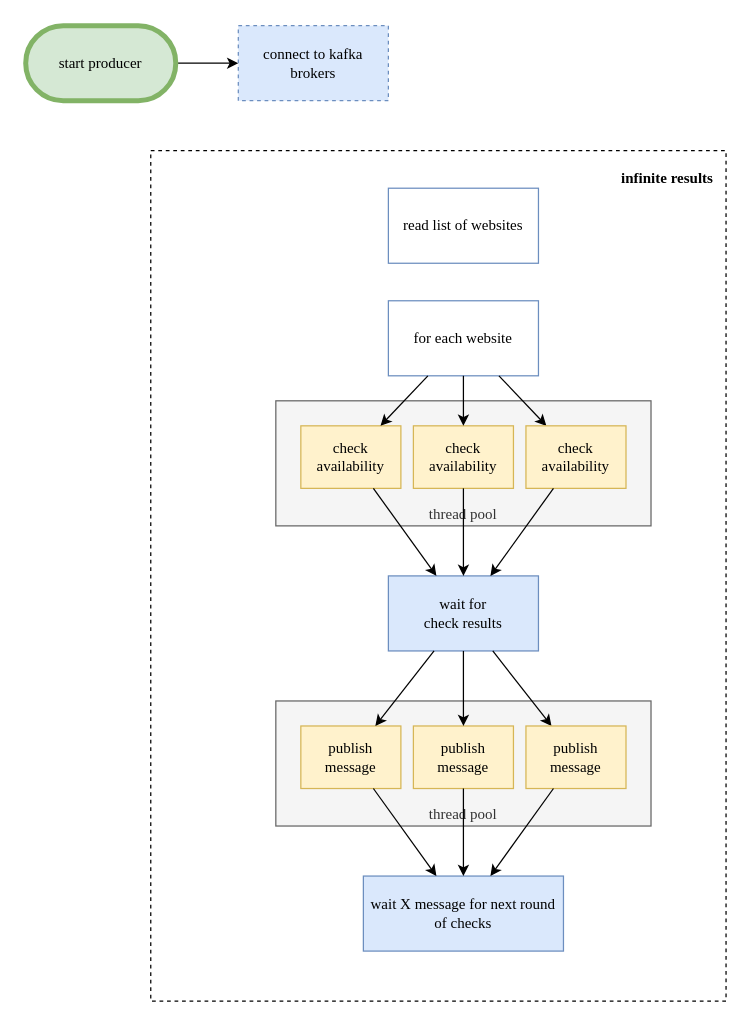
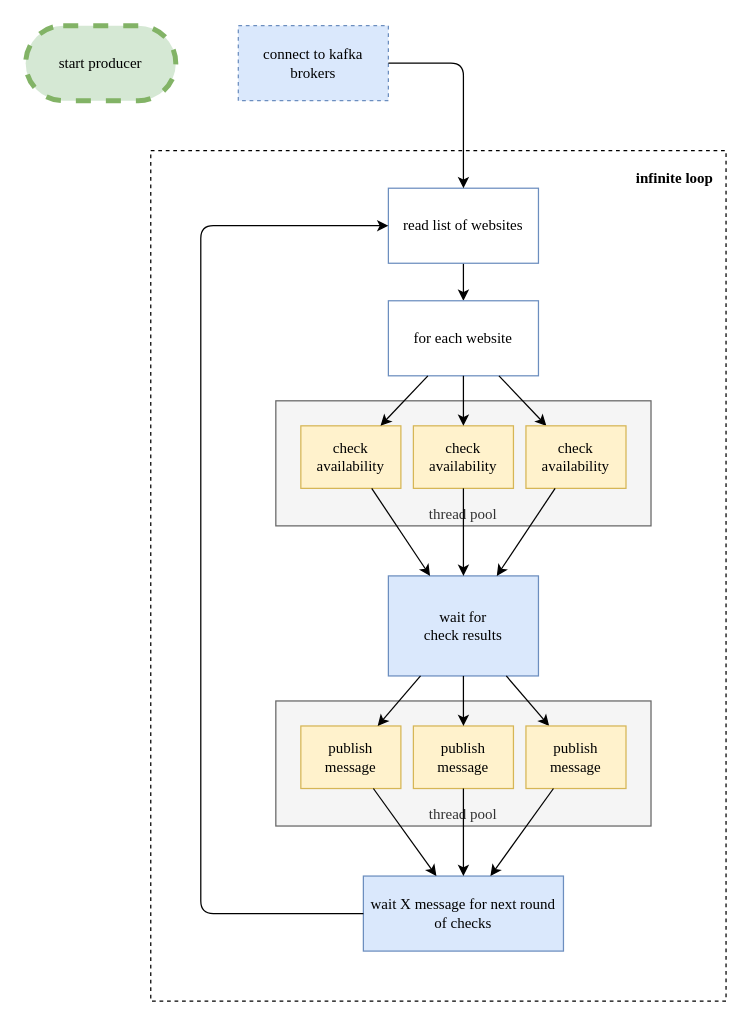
node "start producer": style solid -> dashed
edge "start producer" -> "connect to kafka brokers": removed
edge "connect to kafka brokers" -> "read list of websites": added
node "infinite results": label "infinite results" -> "infinite loop"
edge "read list of websites" -> "for each website": added
edge "wait X message for next round of checks" -> "read list of websites": added
node "wait for check results": size 150x75 -> 150x100
